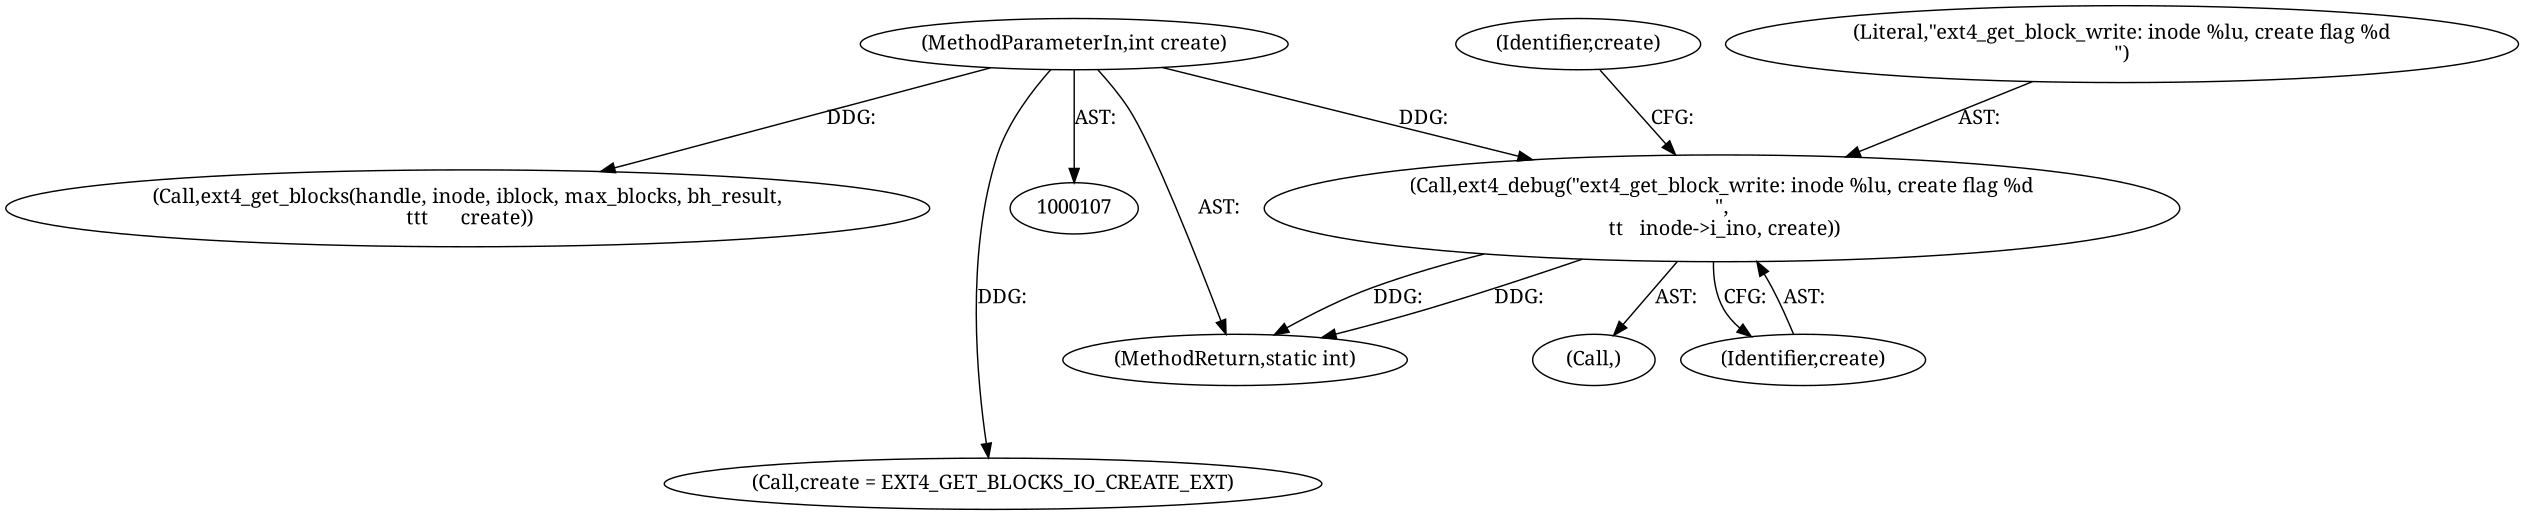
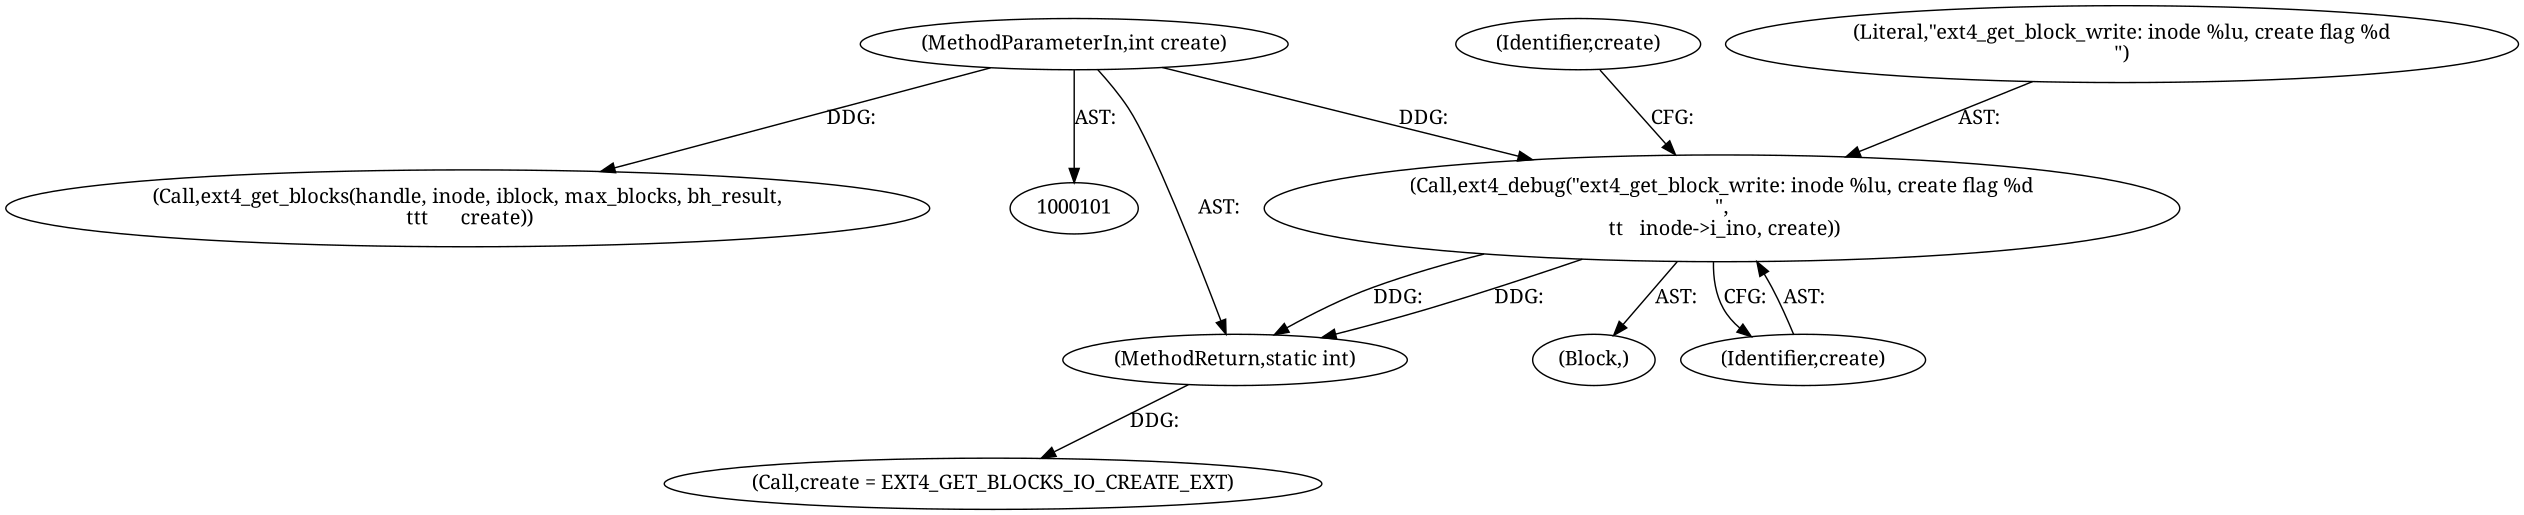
node "1000107": label "1000107" -> "1000101"
edge "(MethodParameterIn,int create)" -> "(Call,create = EXT4_GET_BLOCKS_IO_CREATE_EXT)": now "(MethodReturn,static int)" -> "(Call,create = EXT4_GET_BLOCKS_IO_CREATE_EXT)"
node "(Call,)": label "(Call,)" -> "(Block,)"
